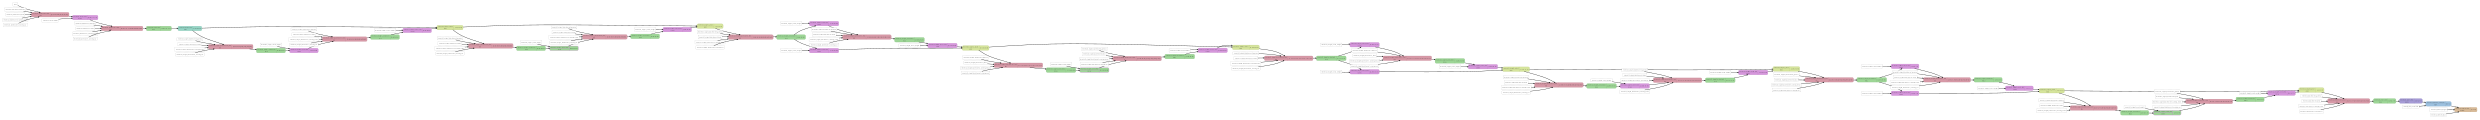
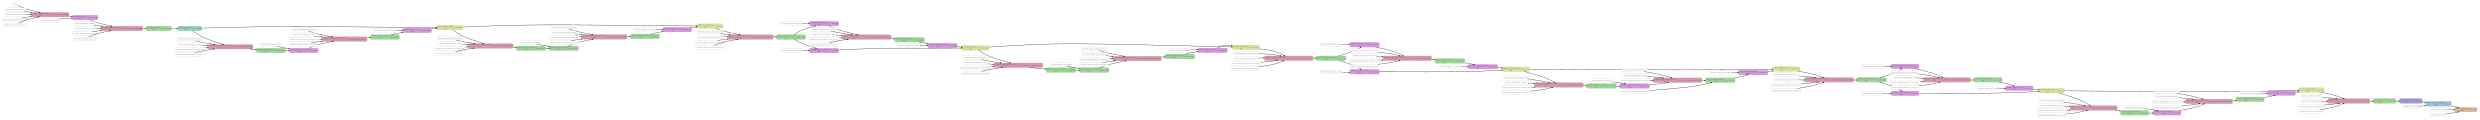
edge "resnetv22_stage3_batchnorm3_running_mean" -> "resnetv22_stage3_batchnorm3_fwd": now "resnetv22_stage3_batchnorm3_running_mean" -> "resnetv22_stage3_activation3"
node "resnetv22_stage4_conv3_fwd": fillcolor #9dd696 -> #d697dc
node "resnetv22_stage4_batchnorm2_running_var": added
